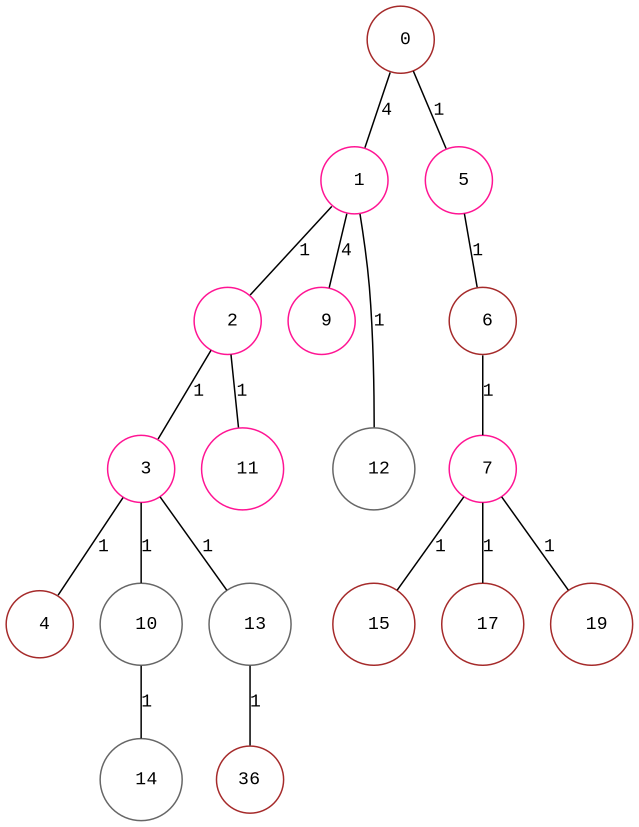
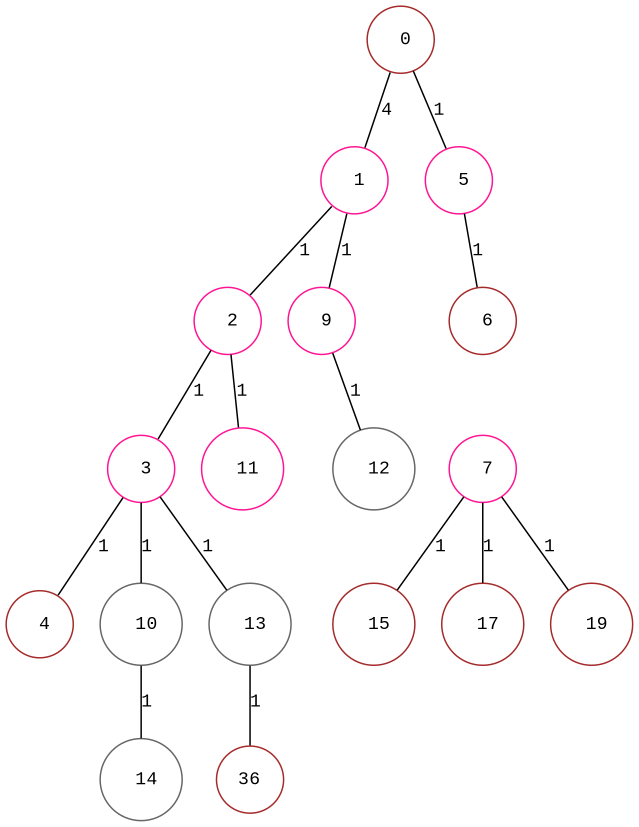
edge "1" -- "9": label "4" -> "1"
edge "1" -- "12": now "9" -- "12"
edge "6" -- "7": removed, label "1"
